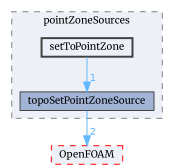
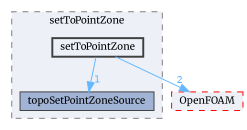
cluster "pointZoneSources": label "pointZoneSources" -> "setToPointZone"
edge "topoSetPointZoneSource" -> "OpenFOAM": now "setToPointZone" -> "OpenFOAM"
